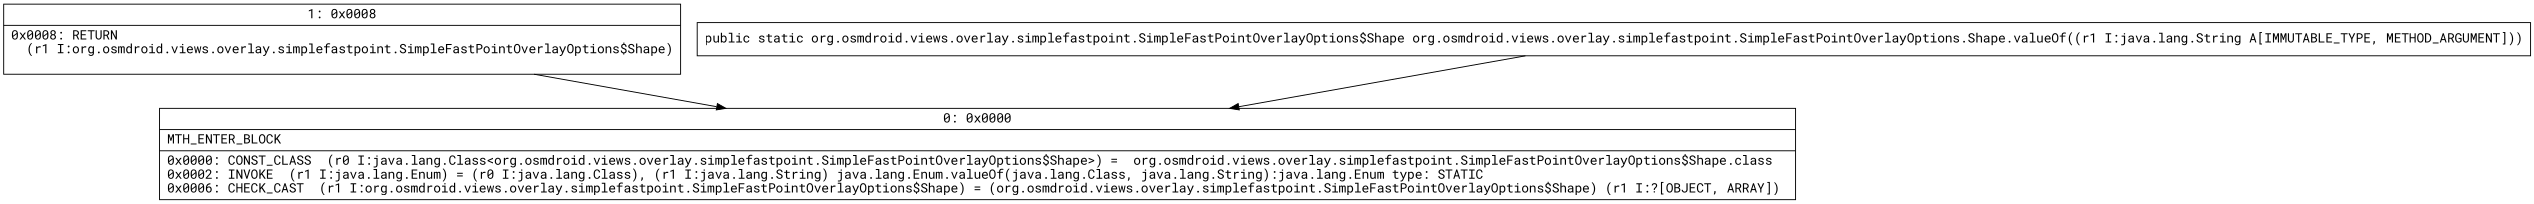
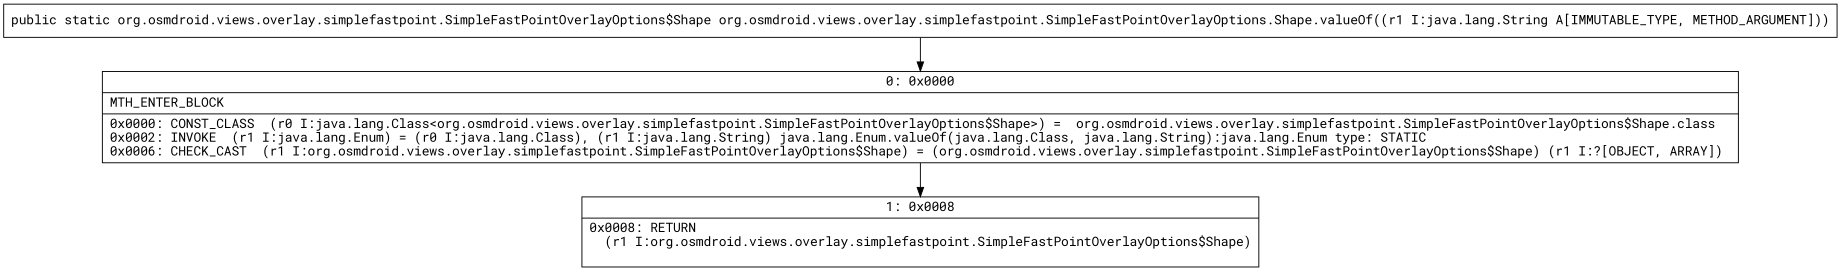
edge "1: 0x0008" -> "0: 0x0000": reversed
